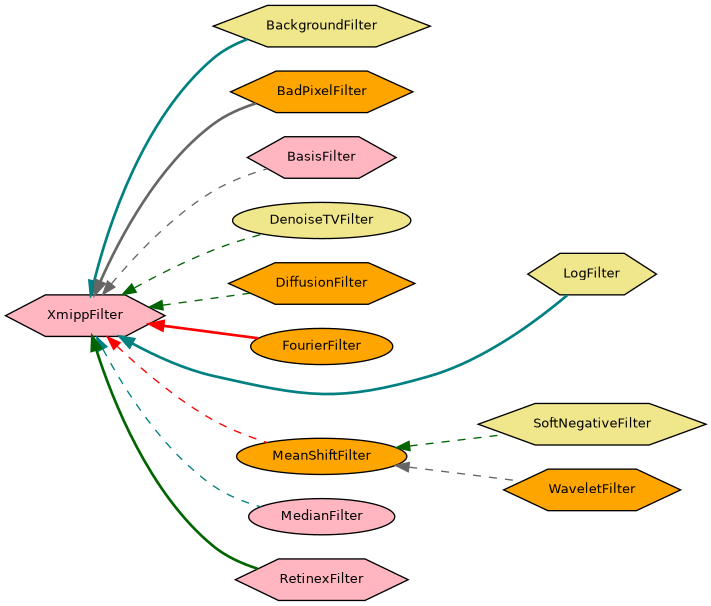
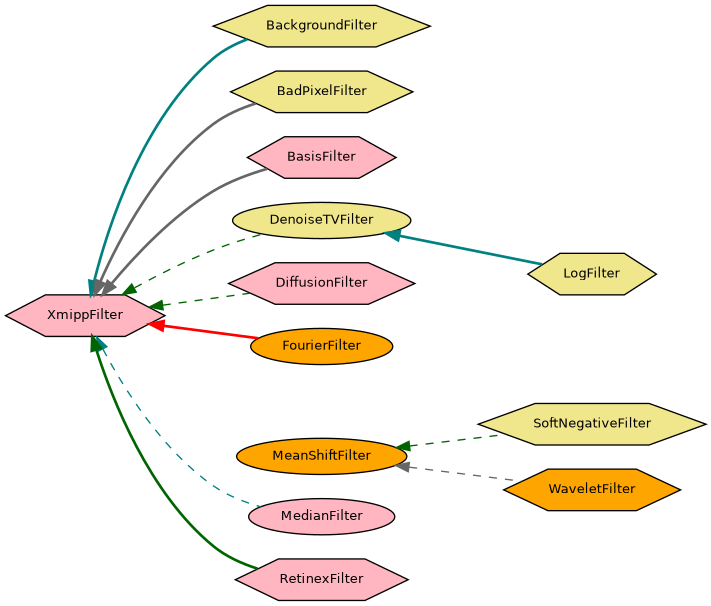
node "BadPixelFilter": fillcolor orange -> khaki
edge "BasisFilter" -> "XmippFilter": style dashed -> bold
node "DiffusionFilter": fillcolor orange -> lightpink
edge "LogFilter" -> "XmippFilter": now "LogFilter" -> "DenoiseTVFilter"
edge "MeanShiftFilter" -> "XmippFilter": removed
